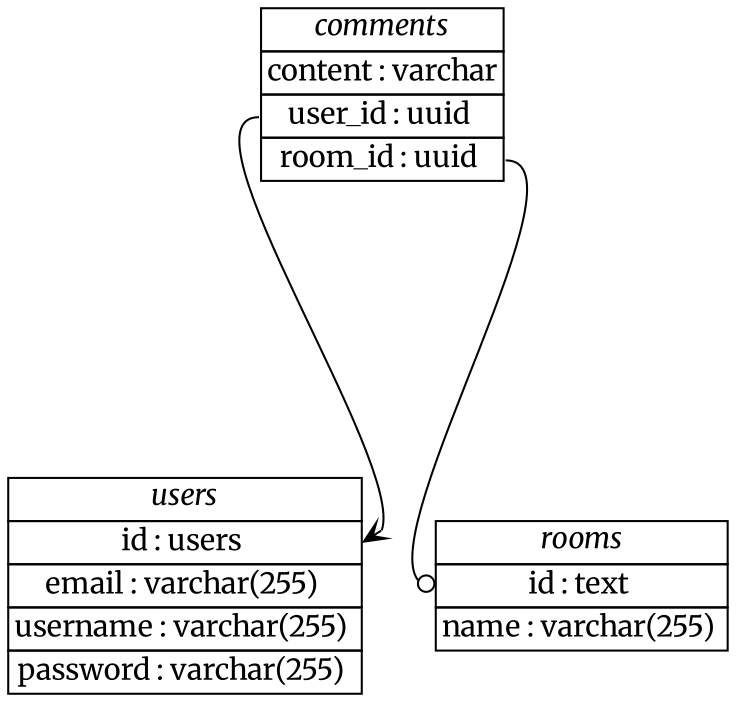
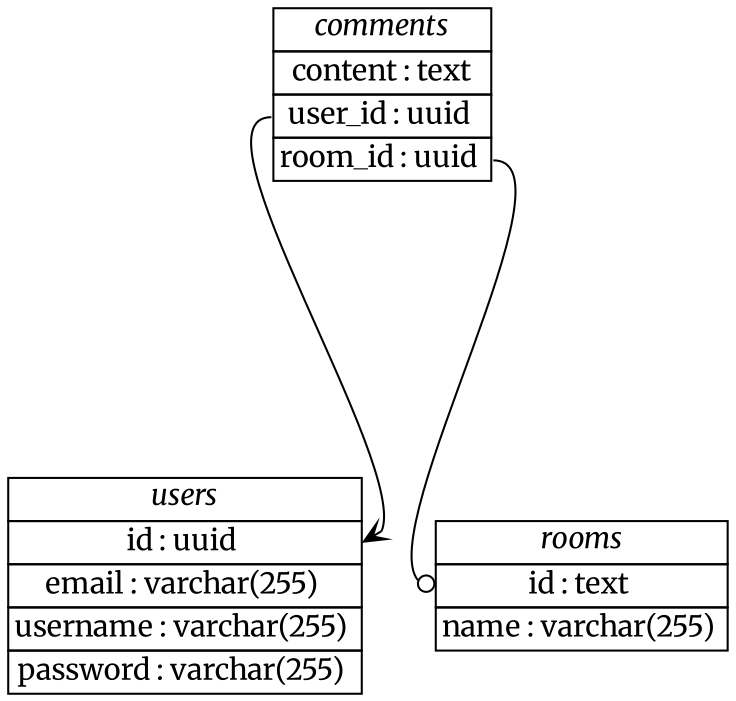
node "comments": text "content : varchar" -> "content : text"
node "users": text "id : users" -> "id : uuid"
